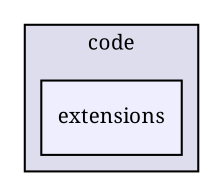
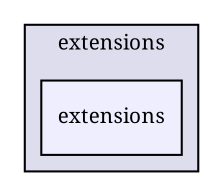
cluster "code": label "code" -> "extensions"
